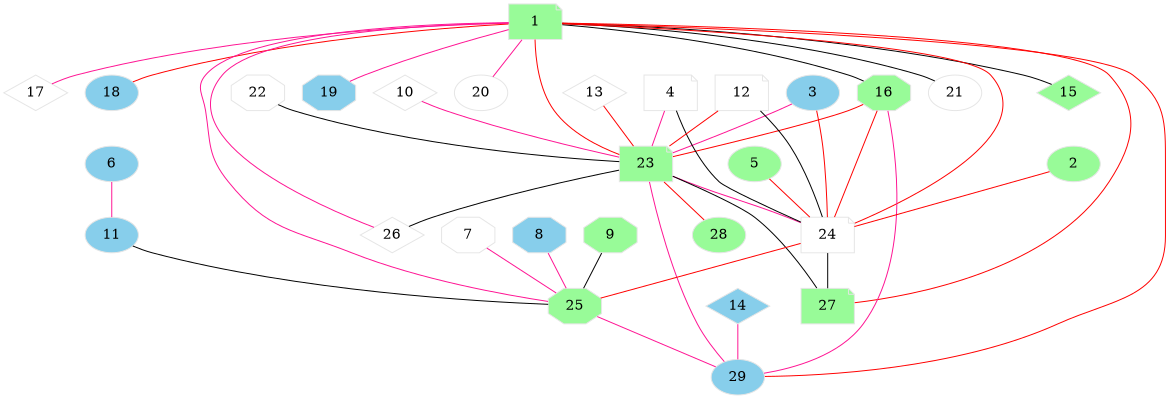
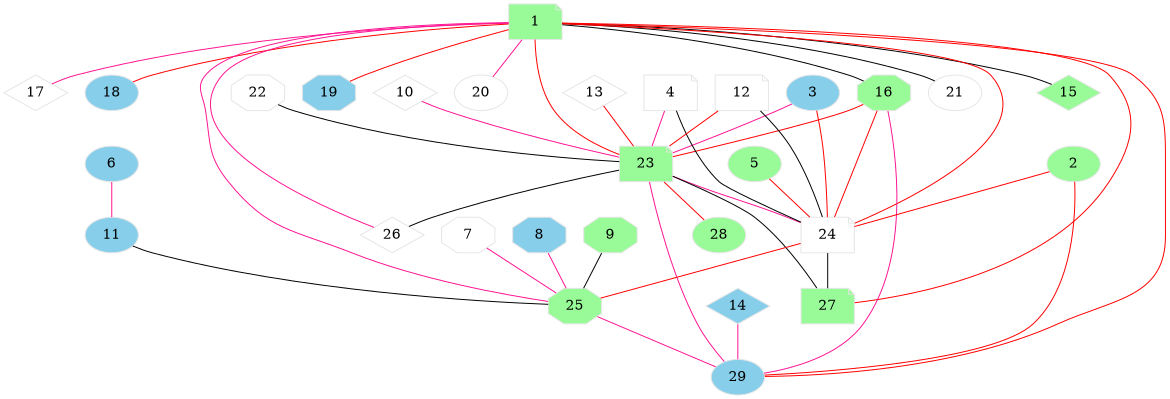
edge "1" -- "19": color deeppink -> red
edge "2" -- "29": added
